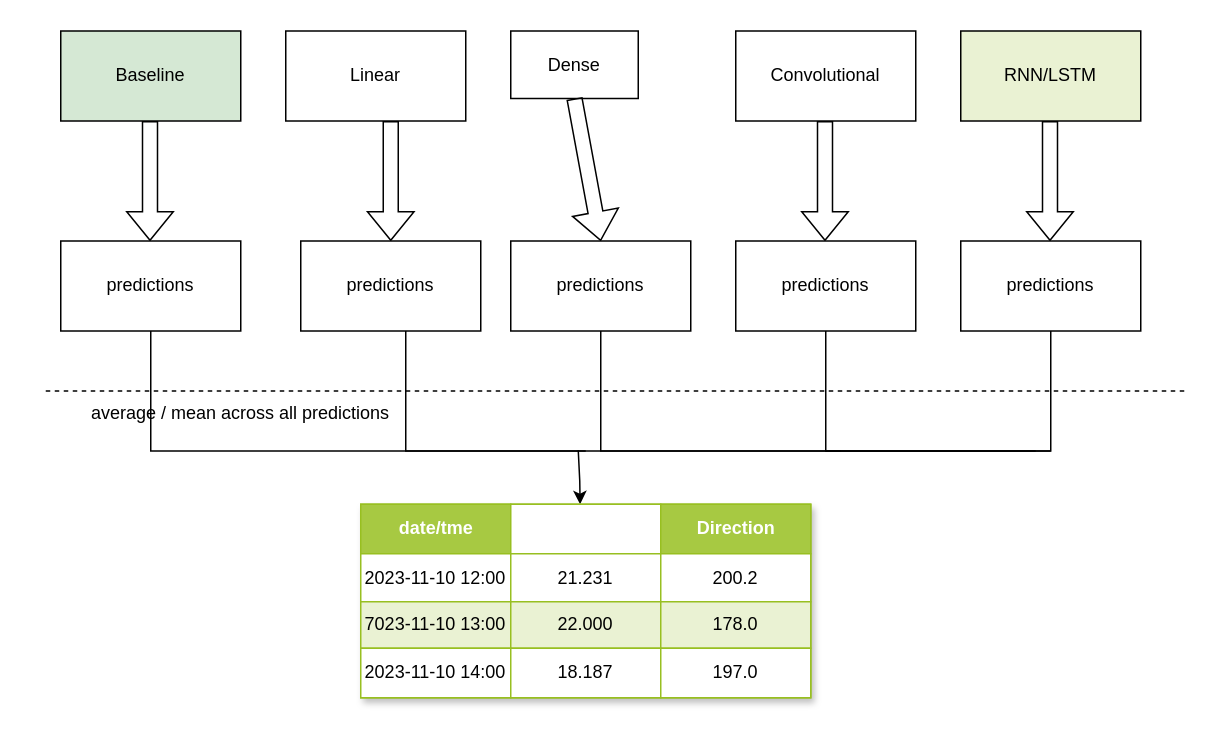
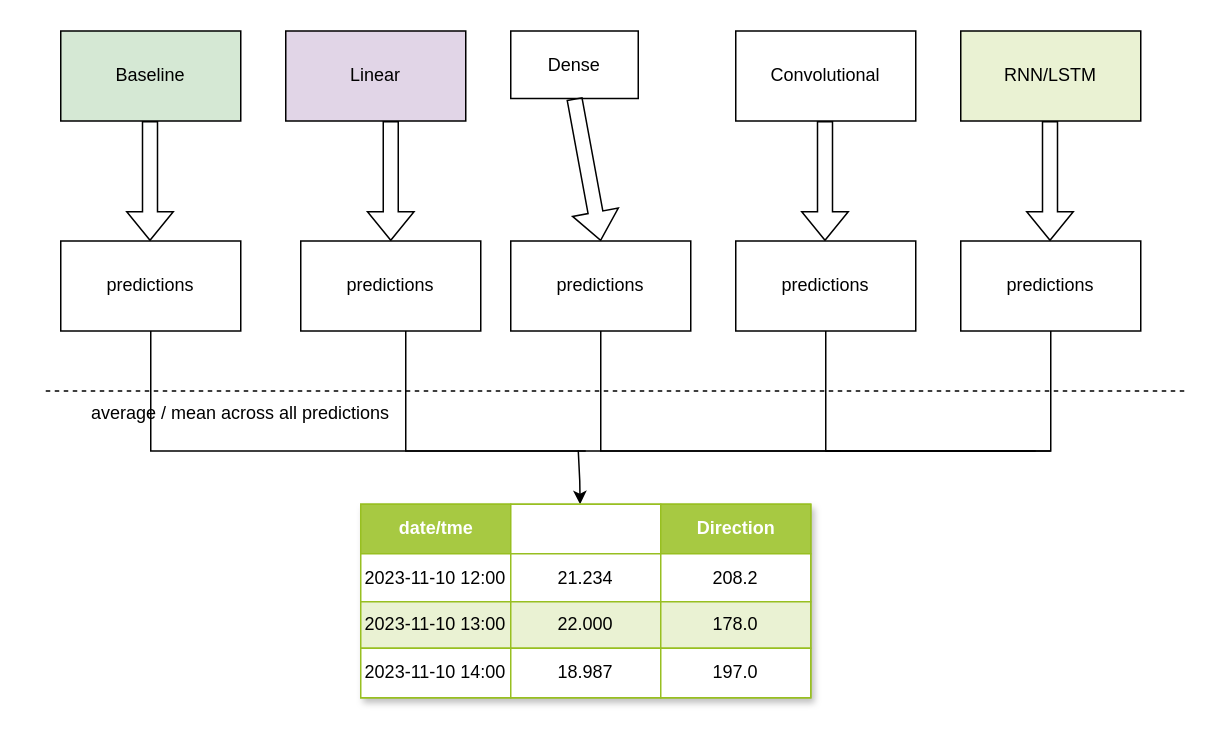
node "Linear": fillcolor #ffffff -> #e1d5e7
node "21.231": label "21.231" -> "21.234"
node "200.2": label "200.2" -> "208.2"
node "7023-11-10 13:00": label "7023-11-10 13:00" -> "2023-11-10 13:00"
node "18.187": label "18.187" -> "18.987"
